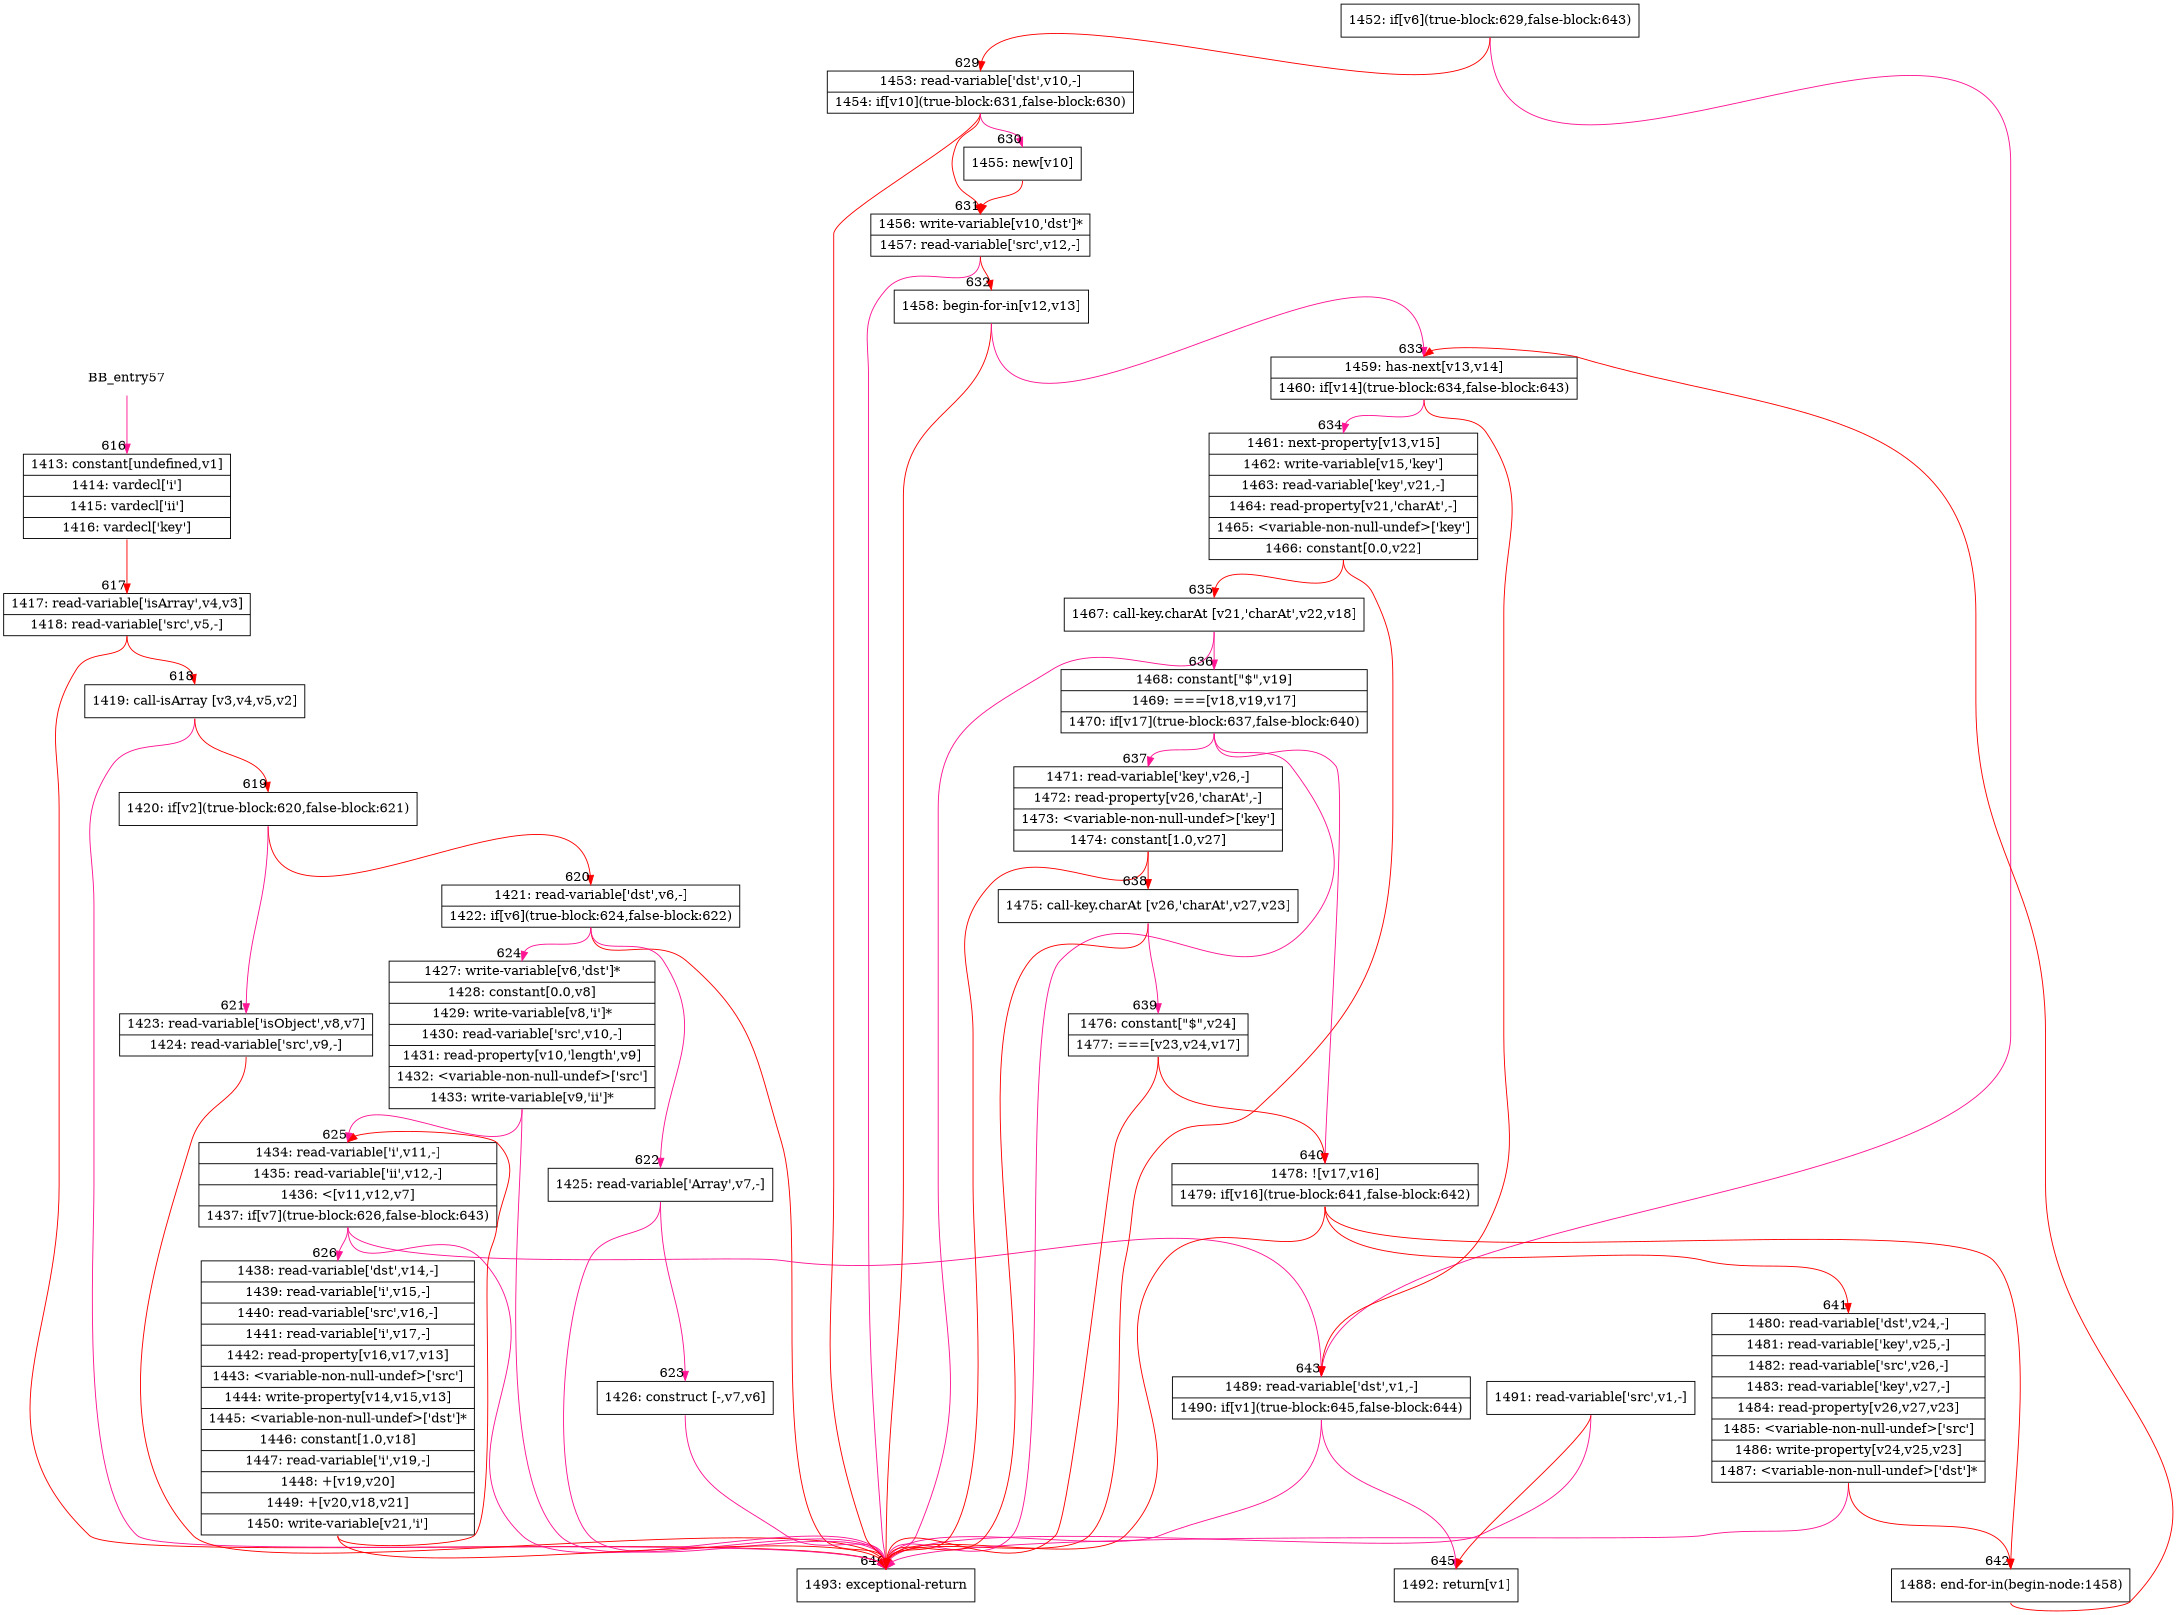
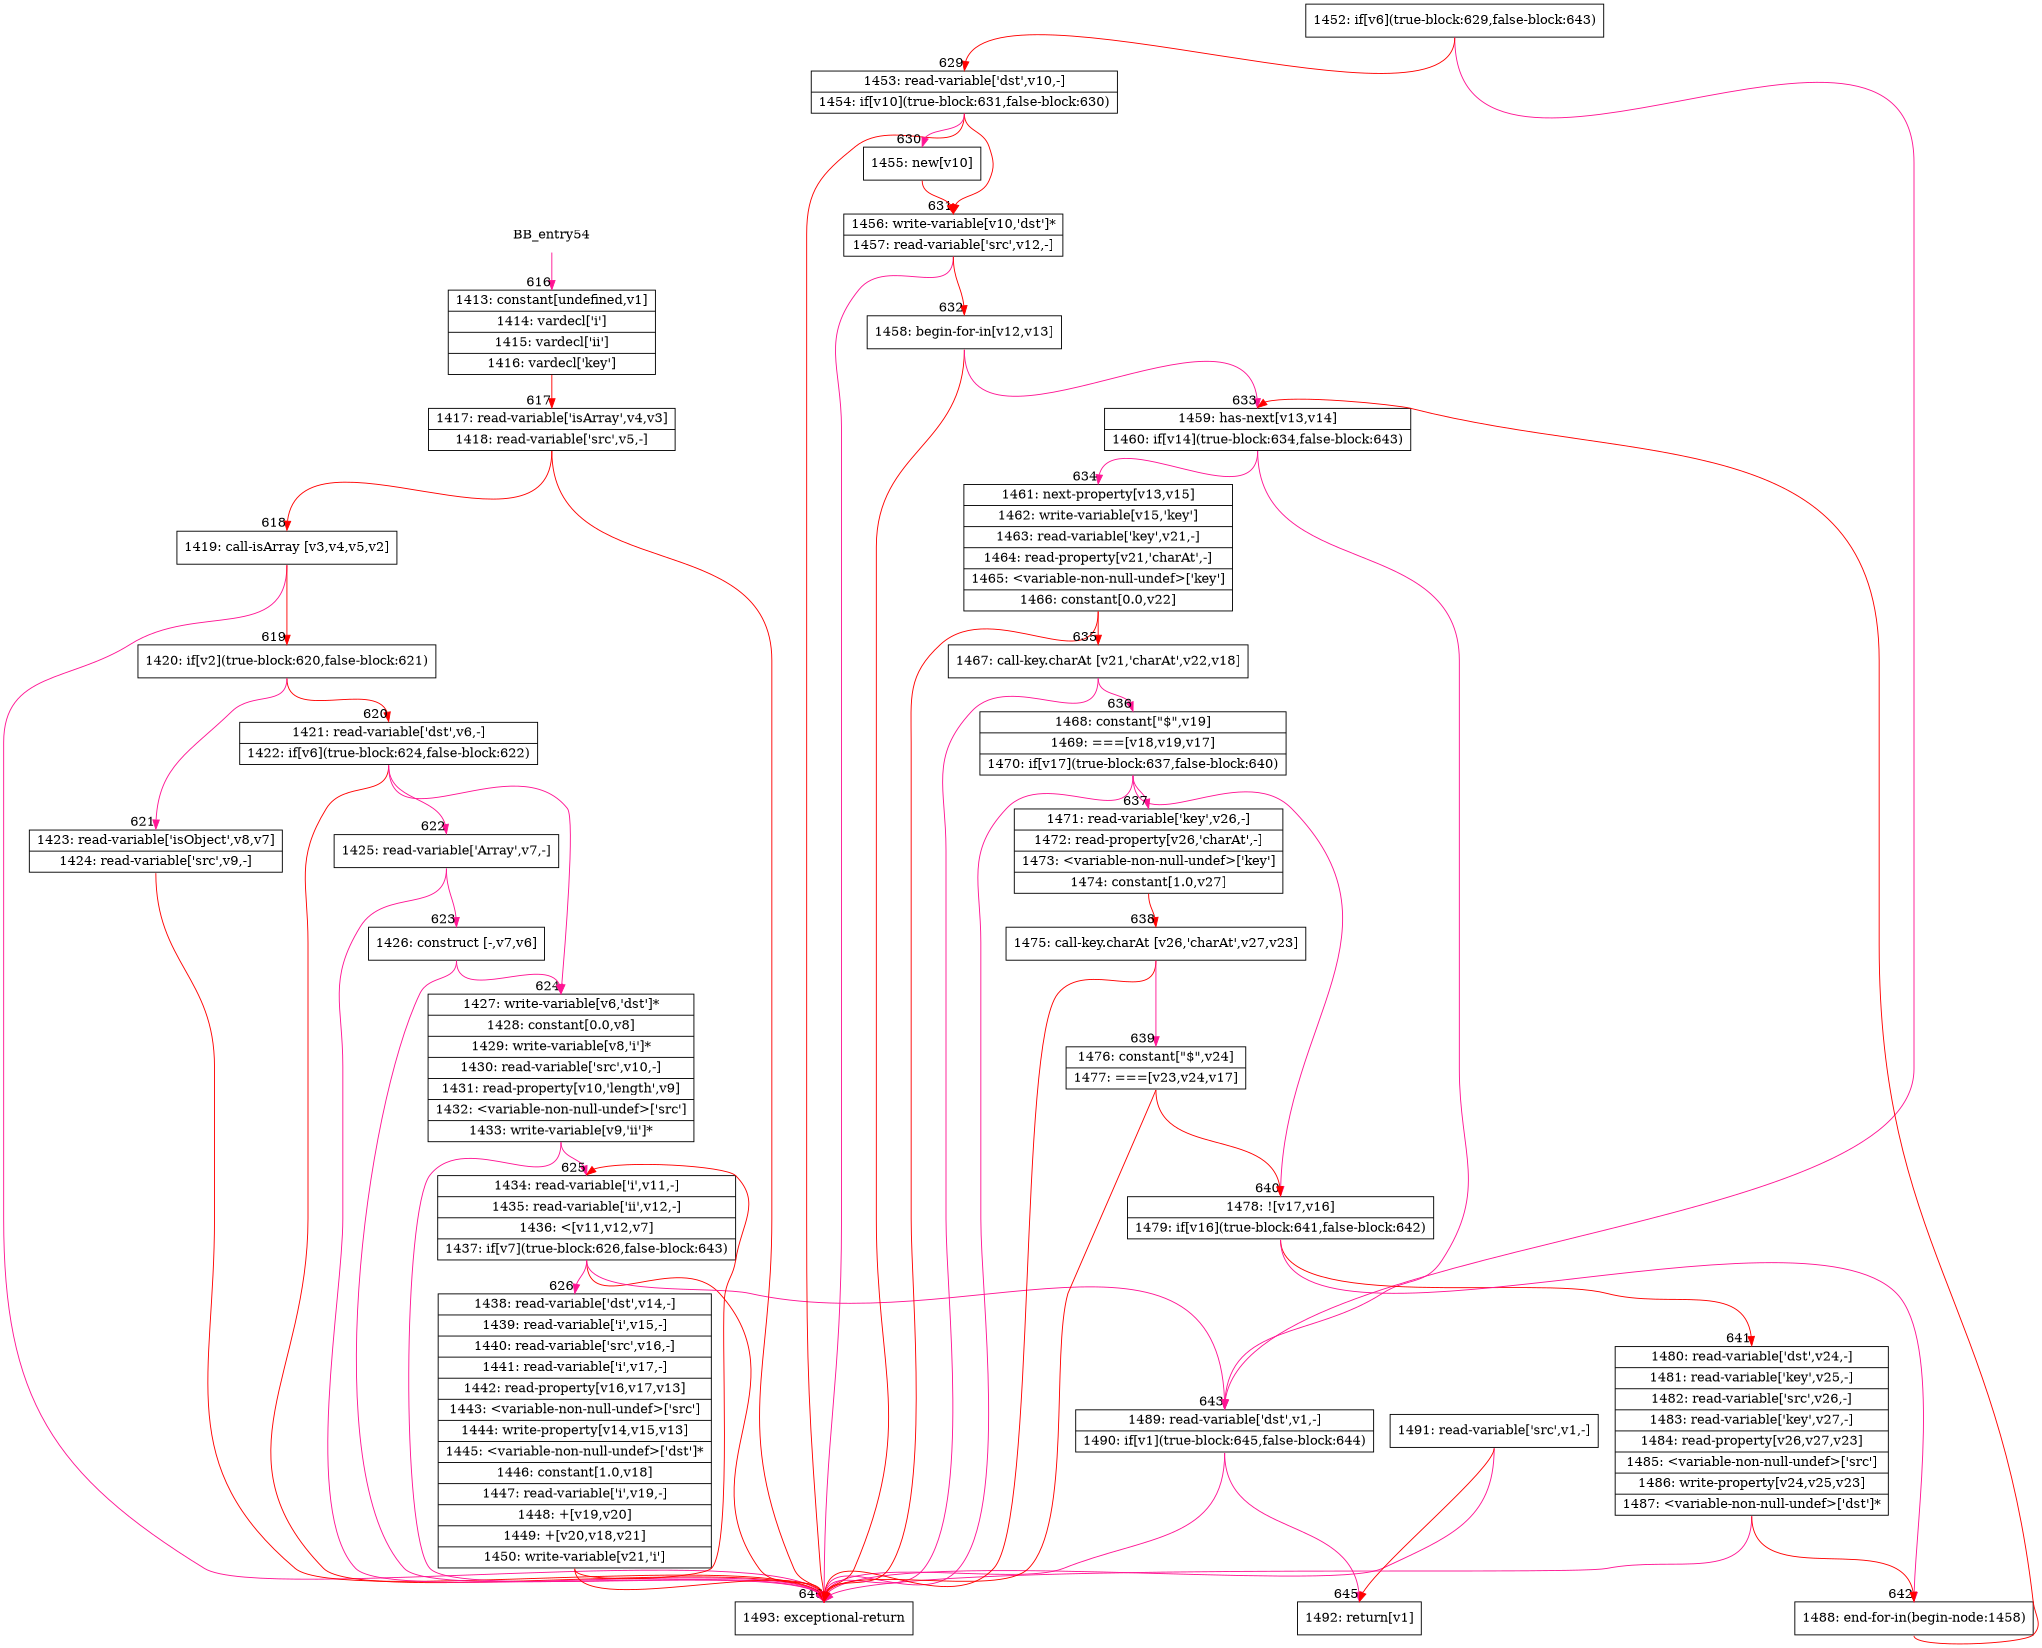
node "BB_entry57": label "BB_entry57" -> "BB_entry54"
edge "1459: has-next[v13,v14]" -> "1489: read-variable['dst',v1,-]": color red -> deeppink
edge "1426: construct [-,v7,v6]" -> "1427: write-variable[v6,'dst']*": added
edge "1471: read-variable['key',v26,-]" -> "1493: exceptional-return": removed
edge "1478: ![v17,v16]" -> "1488: end-for-in(begin-node:1458)": color red -> deeppink
edge "1478: ![v17,v16]" -> "1493: exceptional-return": removed
edge "1434: read-variable['i',v11,-]" -> "1493: exceptional-return": color deeppink -> red
